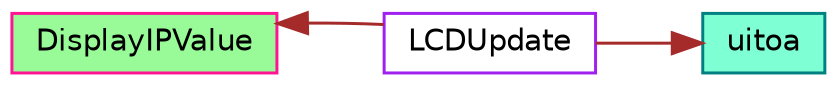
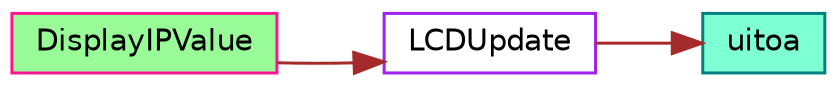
edge "LCDUpdate" -> "DisplayIPValue": reversed
